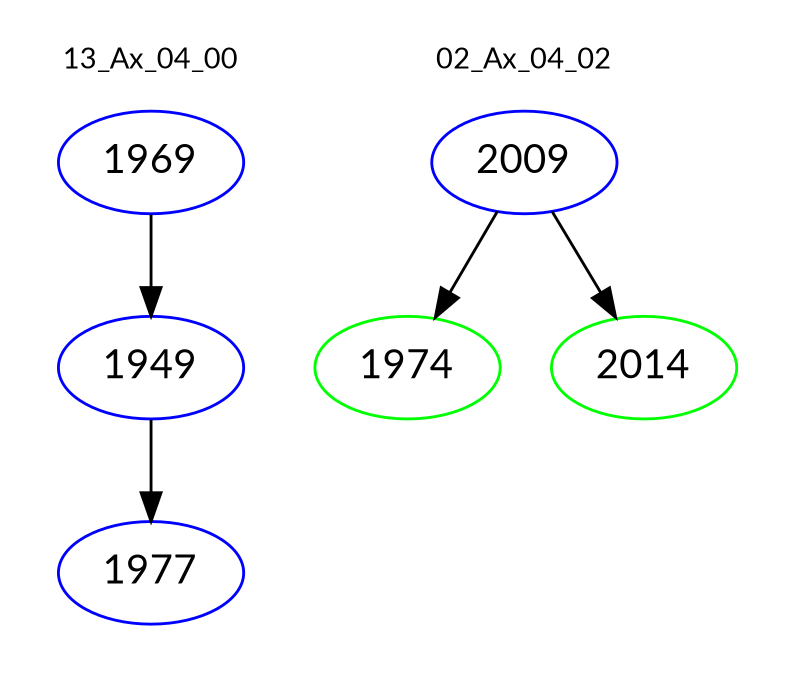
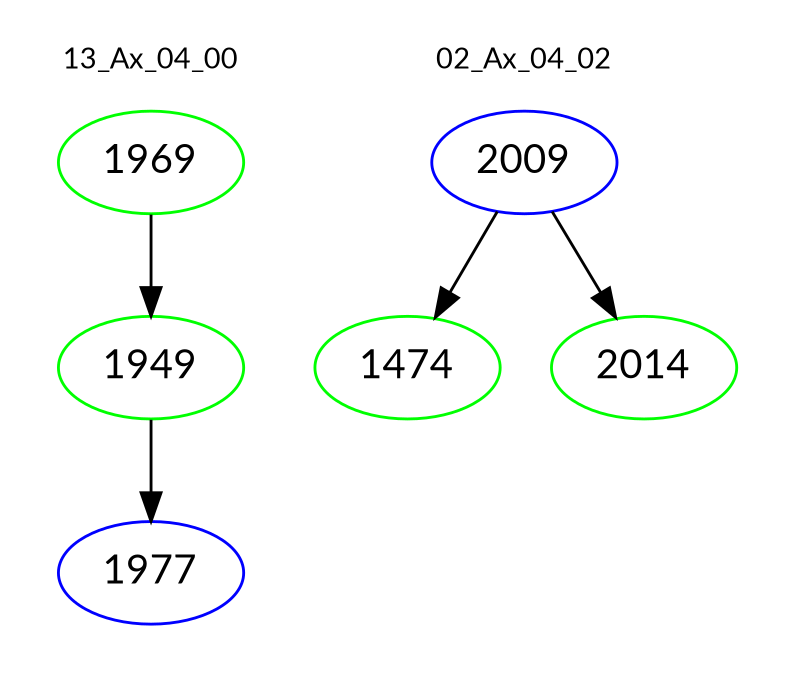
node "1969": color blue -> green
node "1949": color blue -> green
node "1974": label "1974" -> "1474"
